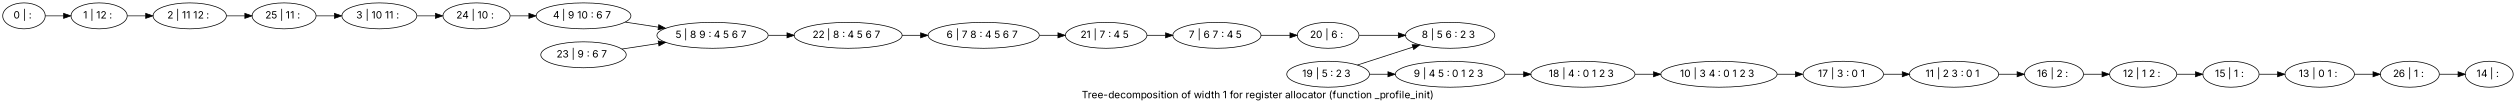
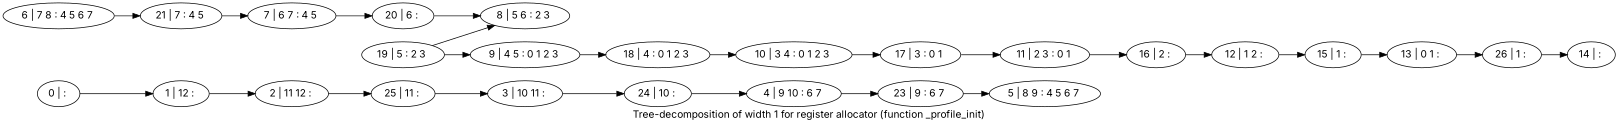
edge "4 | 9 10 : 6 7" -> "5 | 8 9 : 4 5 6 7": now "4 | 9 10 : 6 7" -> "23 | 9 : 6 7"
node "22 | 8 : 4 5 6 7": removed
